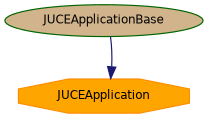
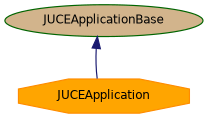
edge "JUCEApplicationBase" -> "JUCEApplication": reversed
